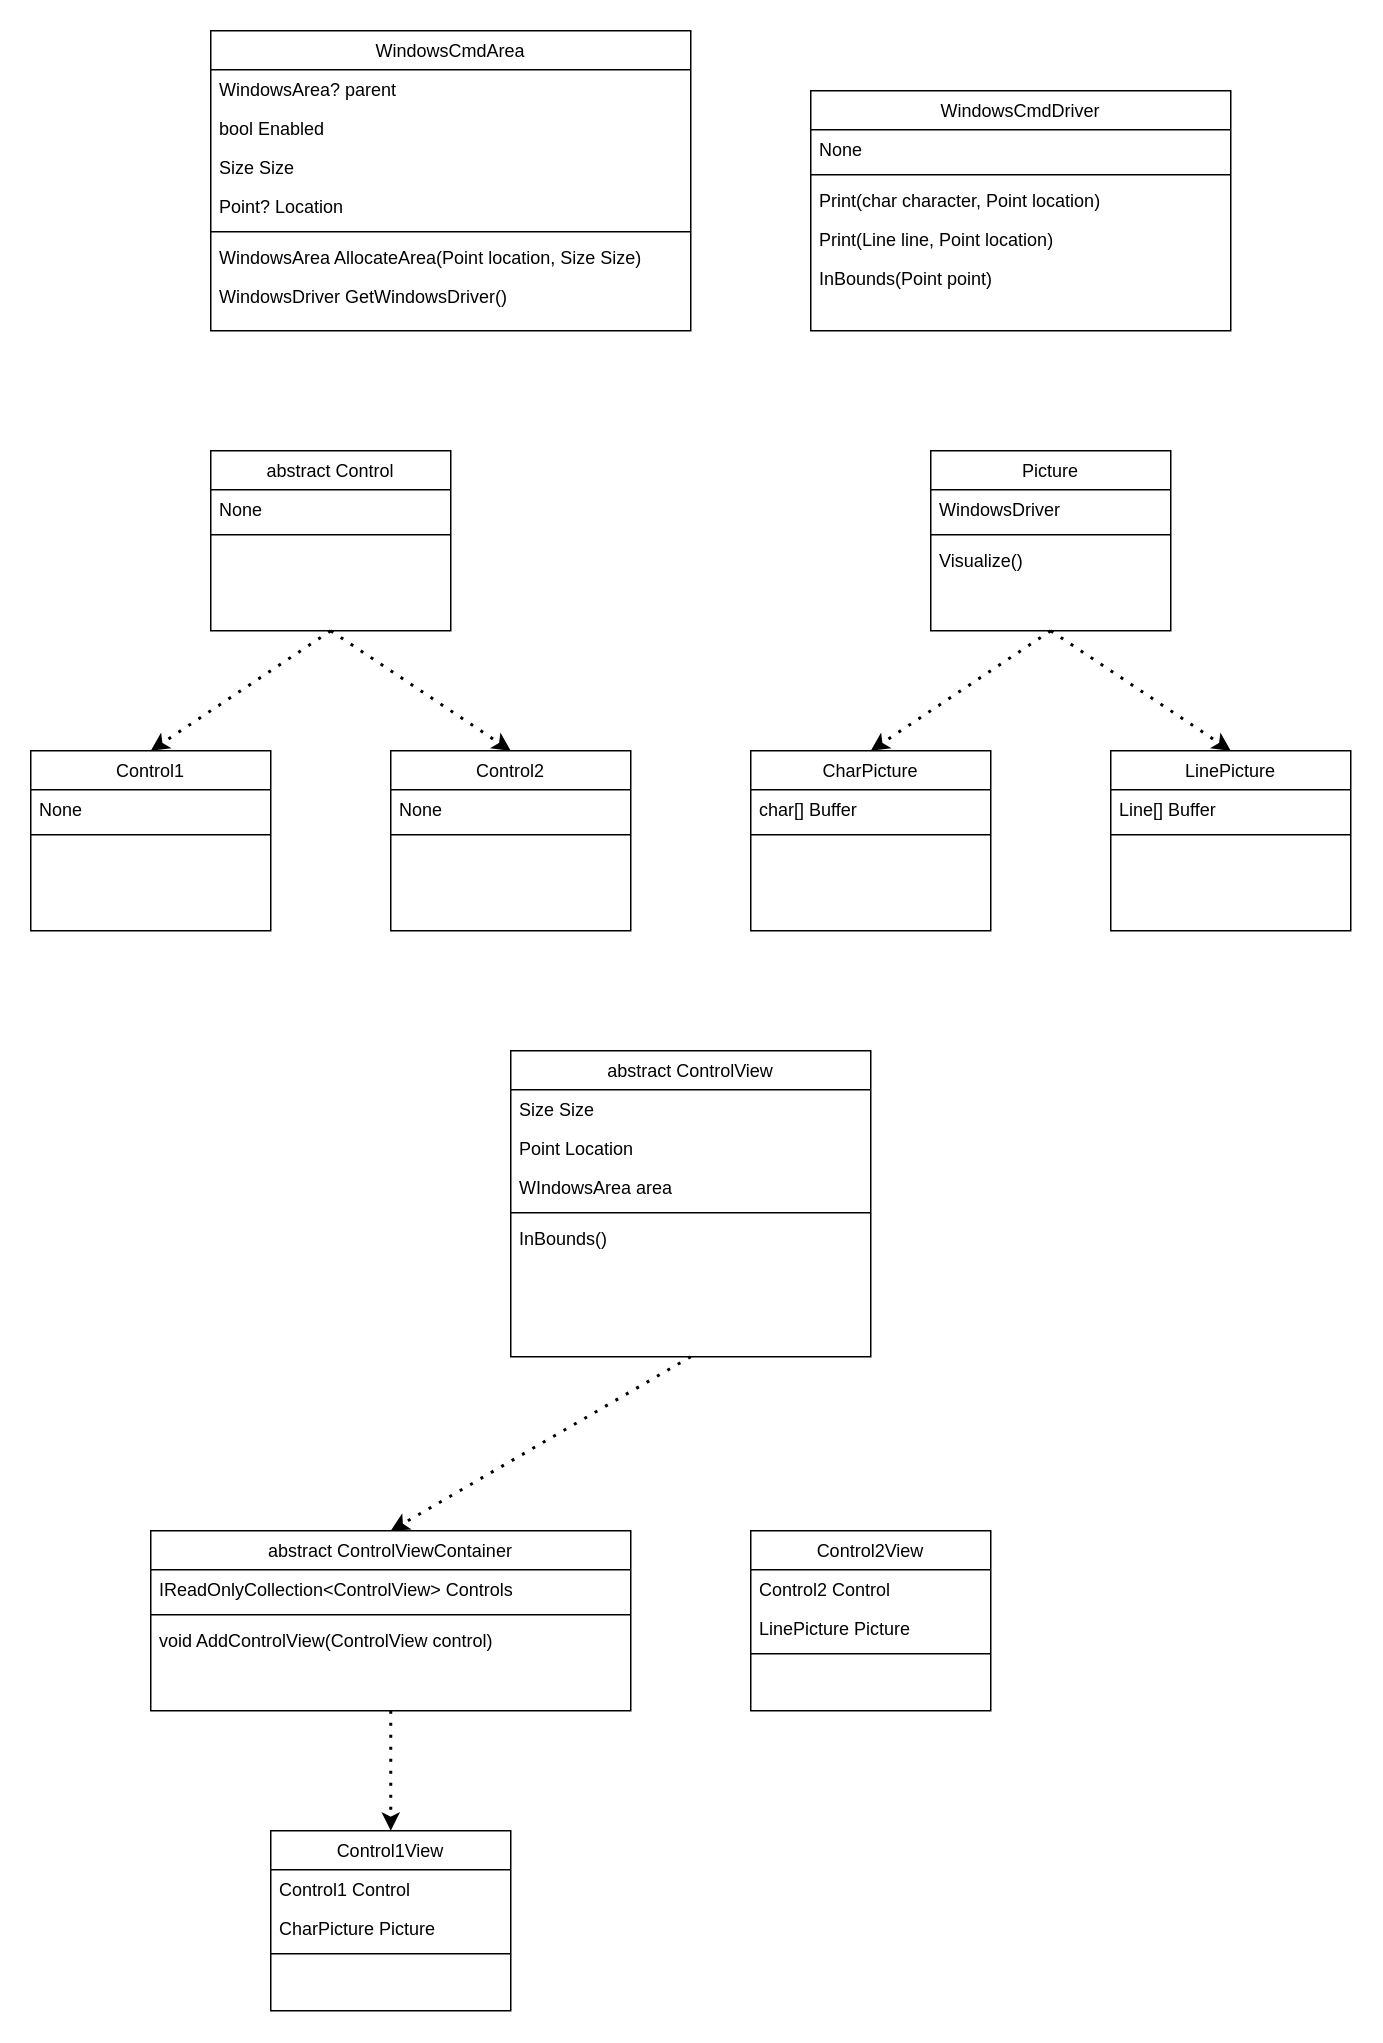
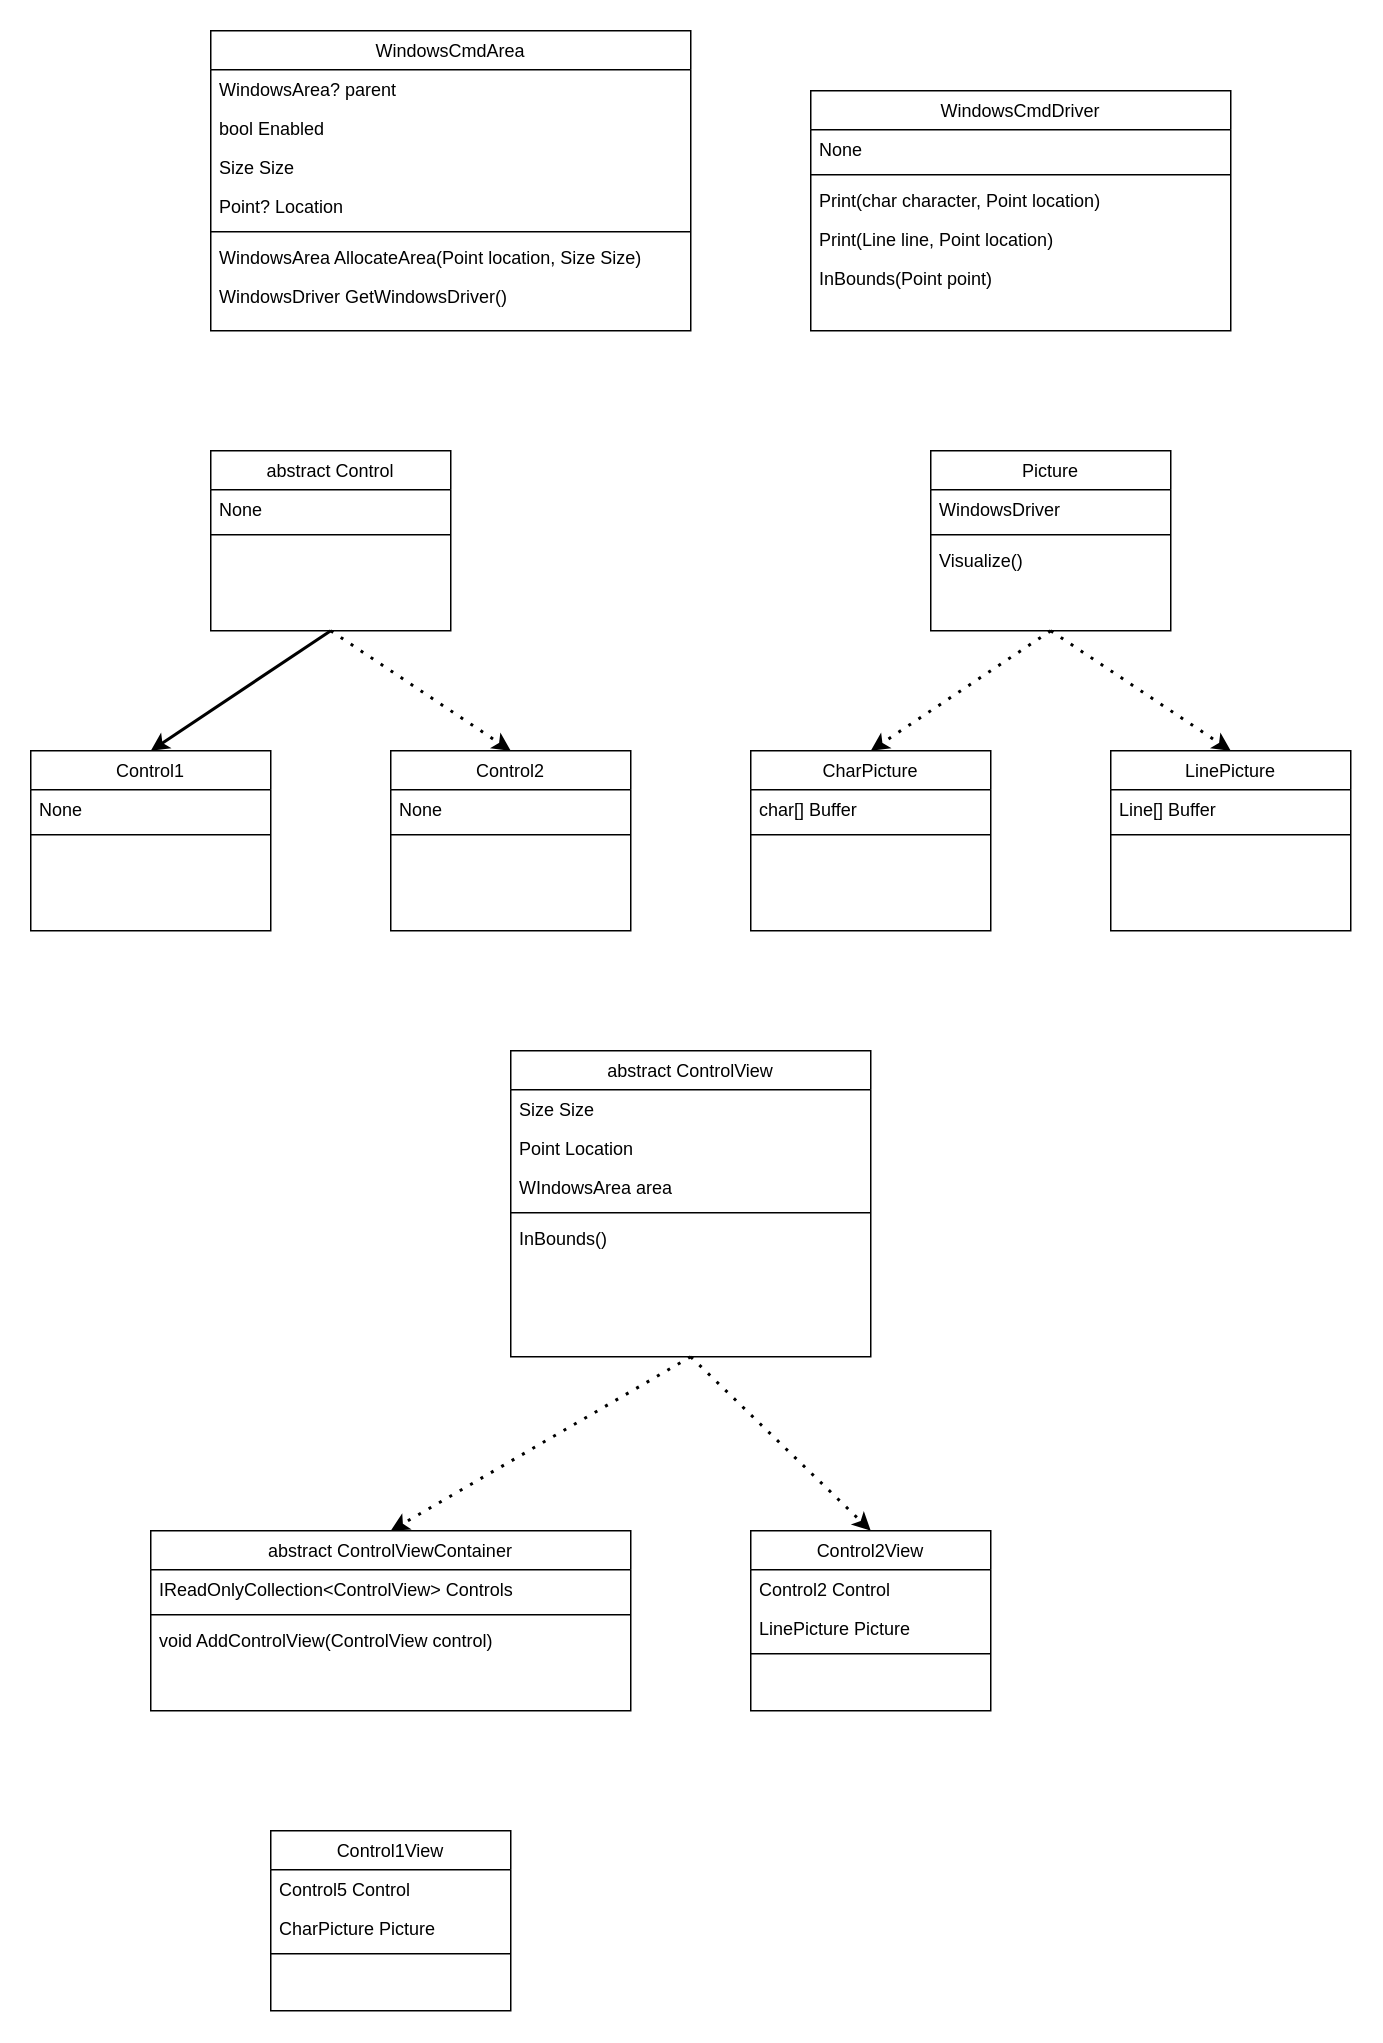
edge "abstract Control" -> "Control1": style dashed -> solid
edge "abstract ControlView" -> "Control2View": added
edge "abstract ControlViewContainer" -> "Control1View": removed
node "Control1 Control": label "Control1 Control" -> "Control5 Control"
